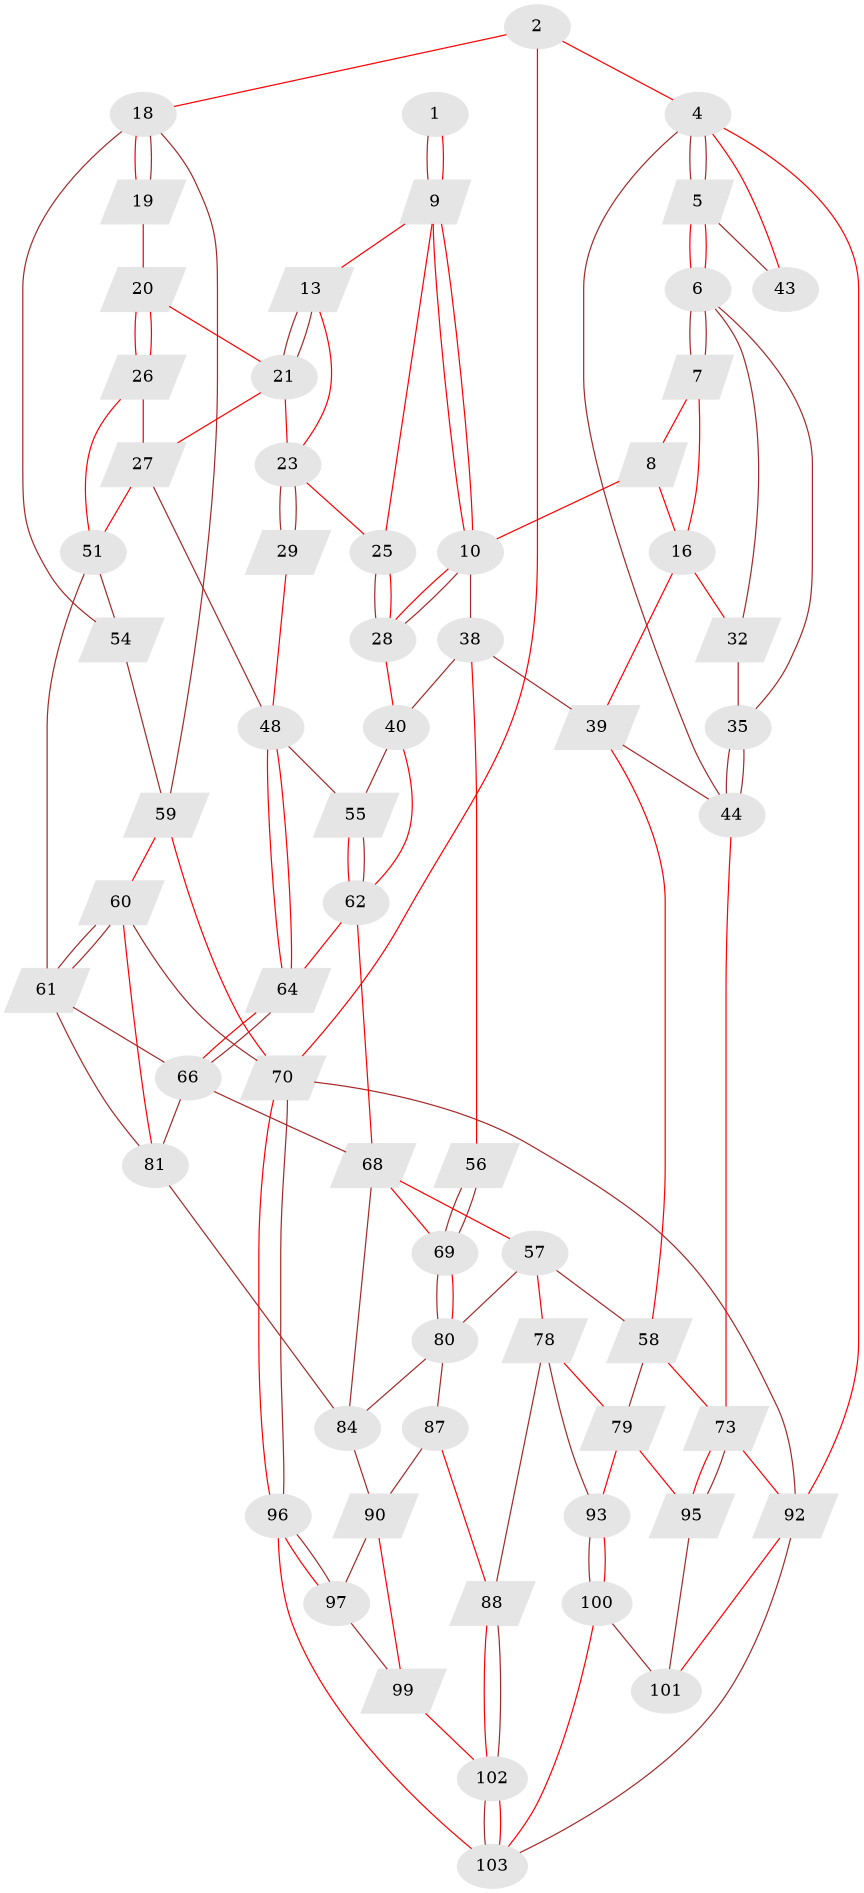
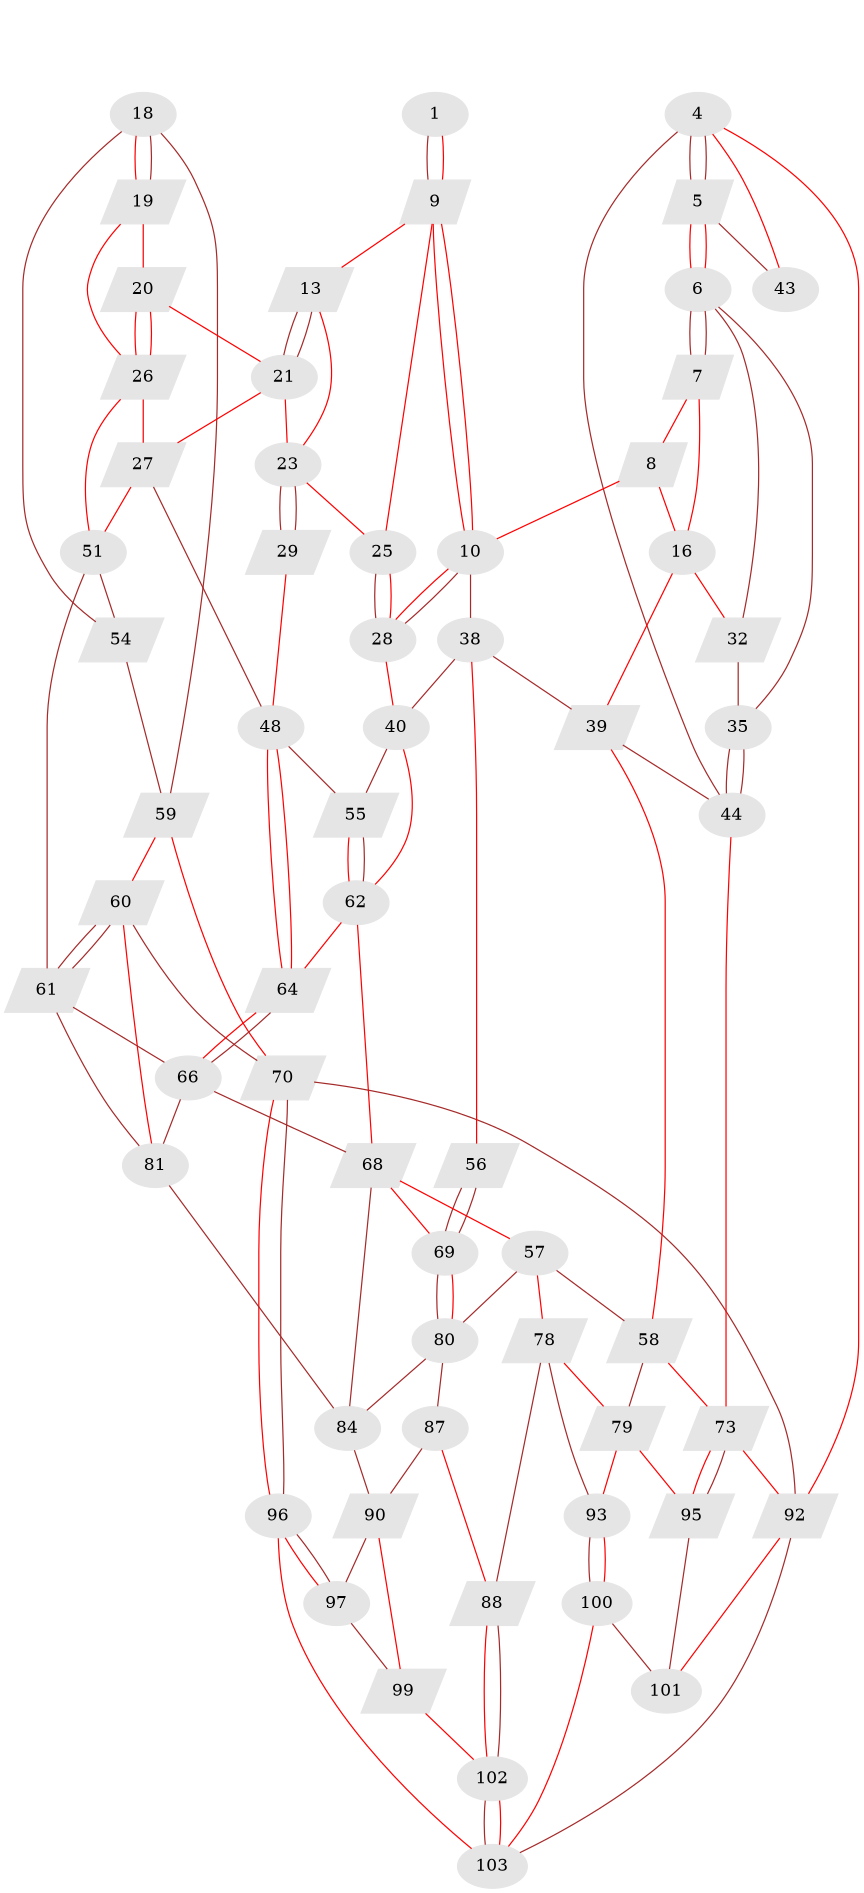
node "2": removed
edge "19" -- "26": added
